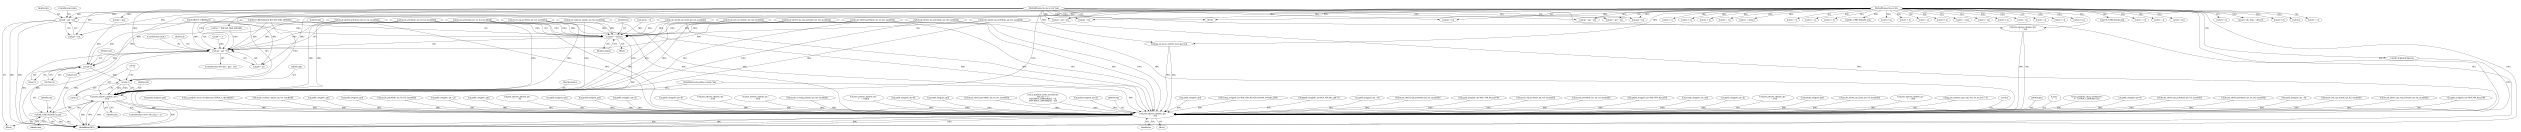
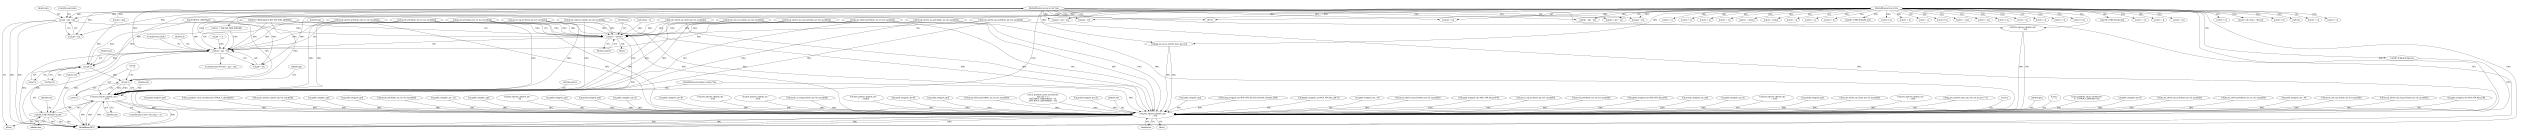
edge "(MethodParameterIn,const u_char *pptr)" -> "(Call,tptr = pptr)": reversed
node "(Call,len < alenlen)": added
node "(Call,len != 0)": added
